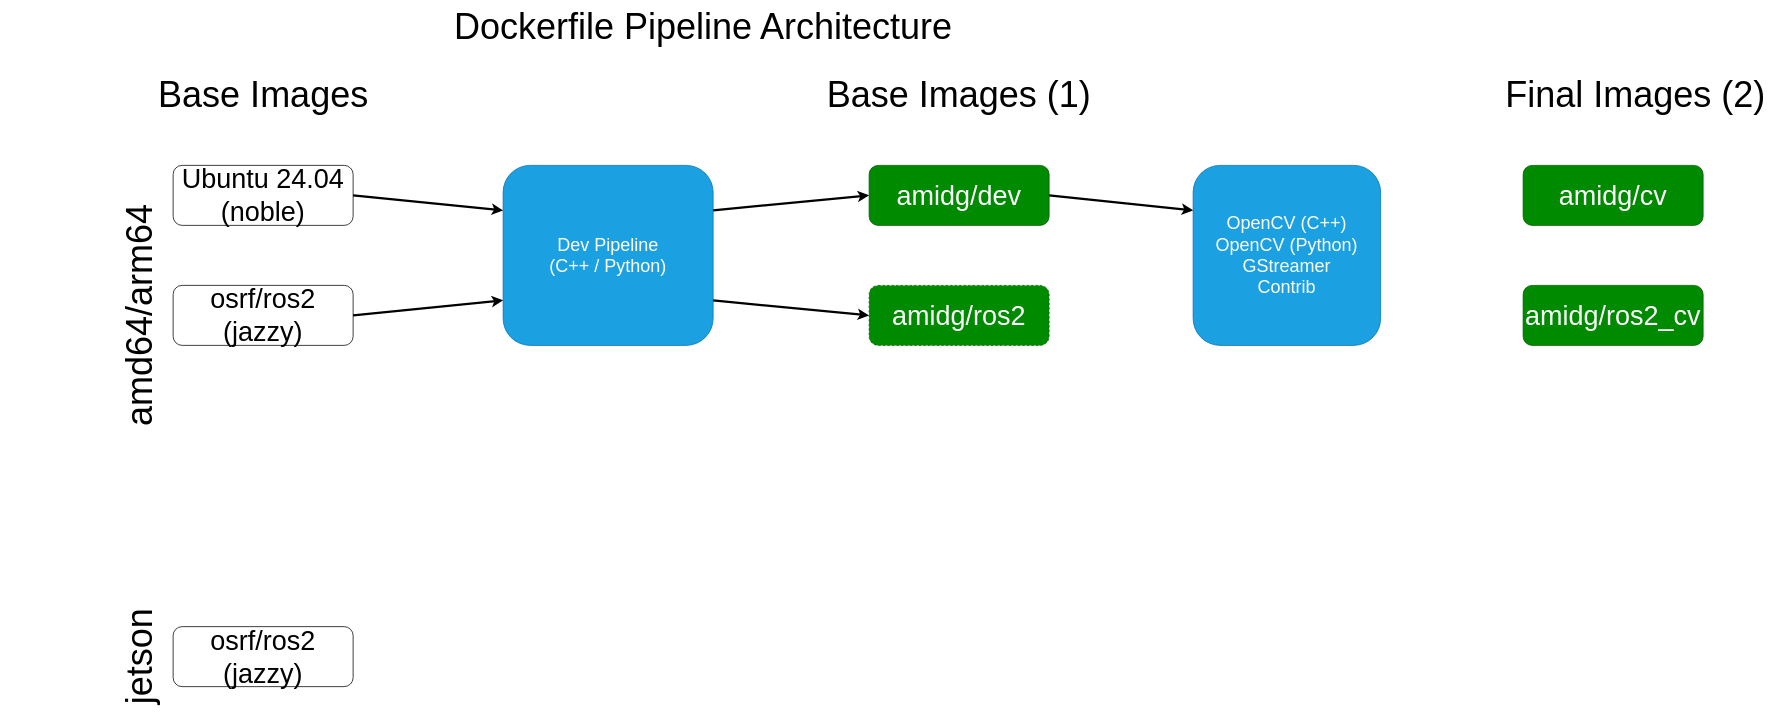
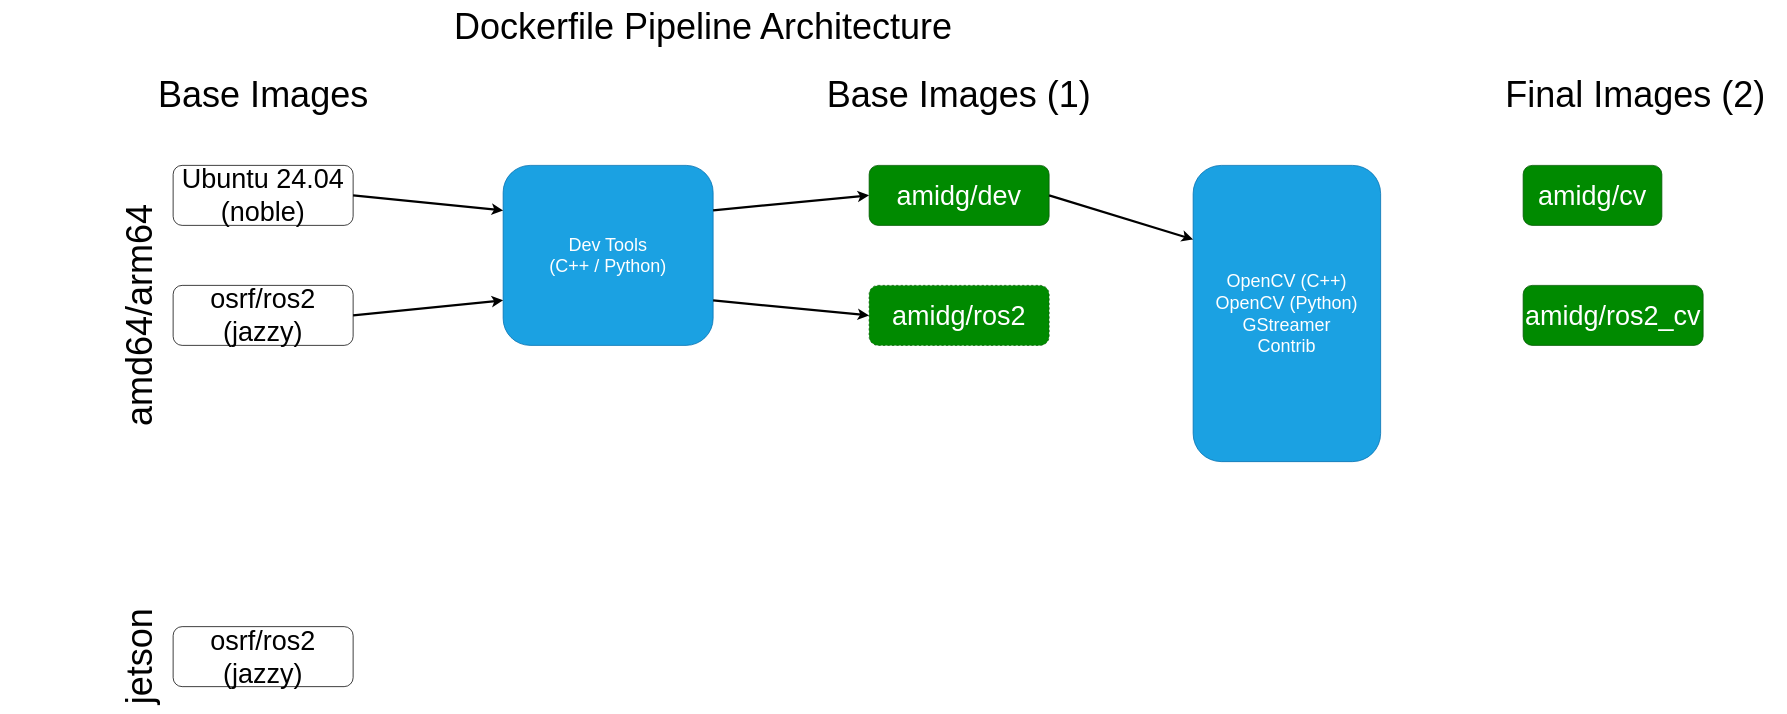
node "amidg/cv": size 180x60 -> 139x60
node "Dev Pipeline (C++ / Python)": label "Dev Pipeline (C++ / Python)" -> "Dev Tools (C++ / Python)"
node "OpenCV (C++) OpenCV (Python) GStreamer Contrib": size 188x180 -> 188x296
